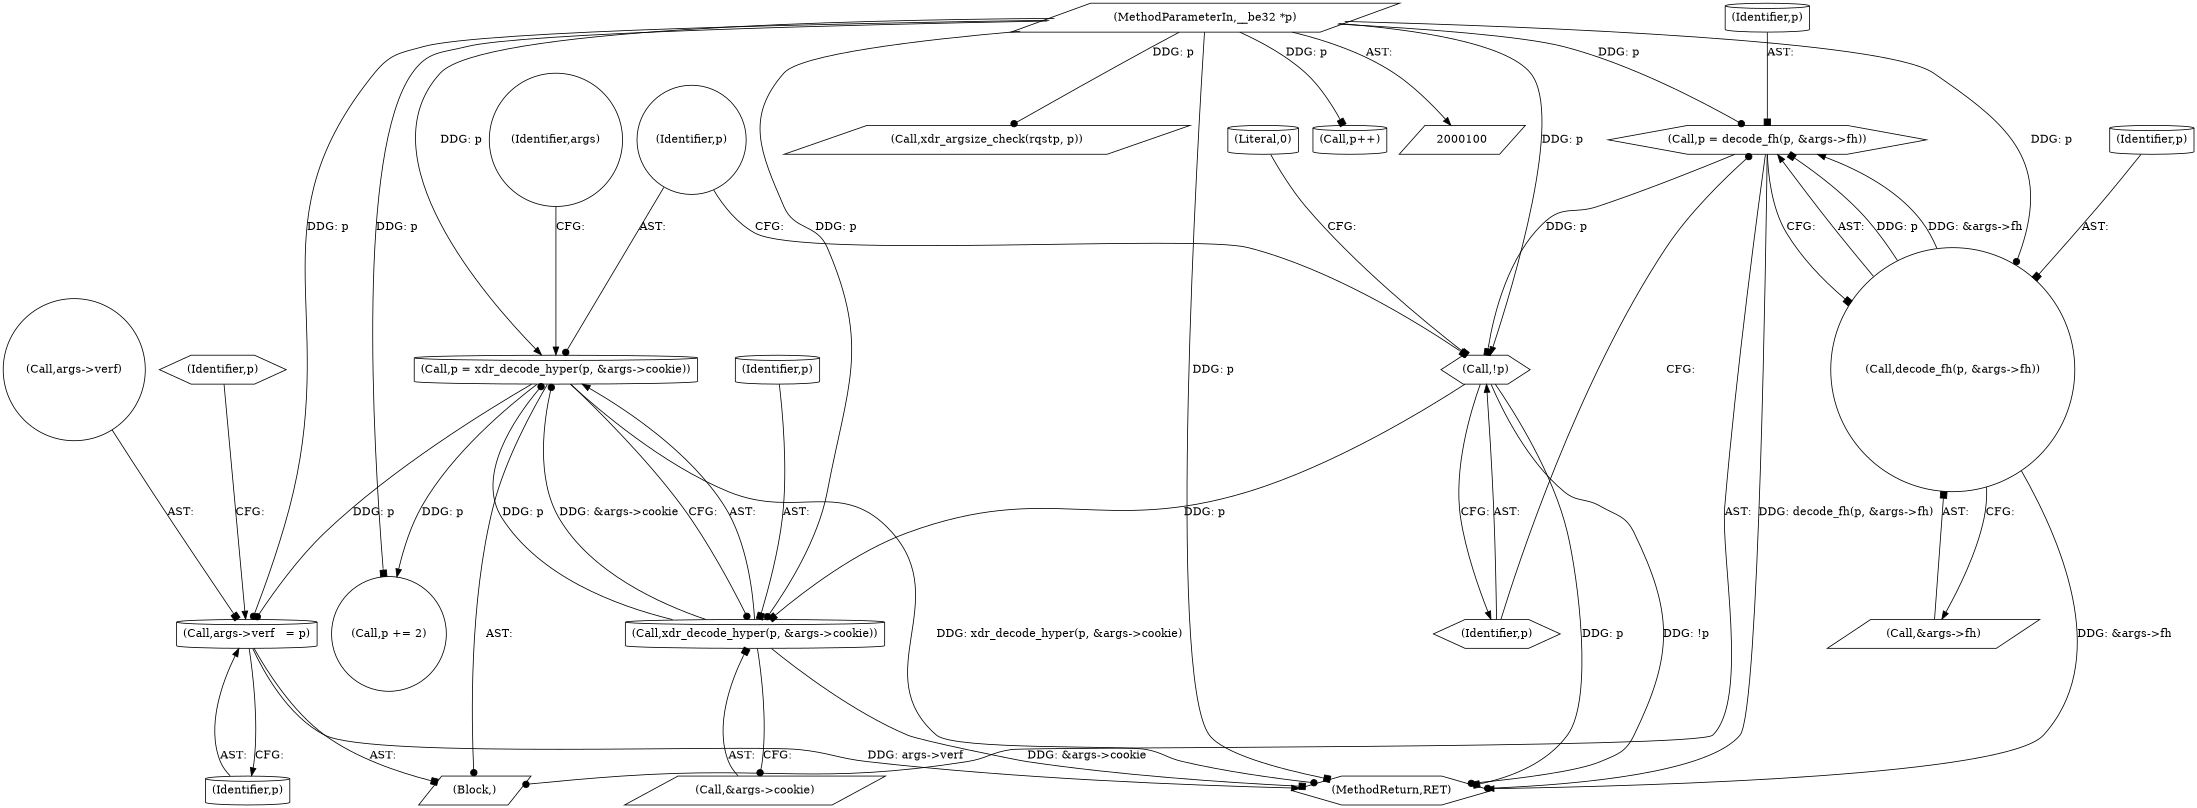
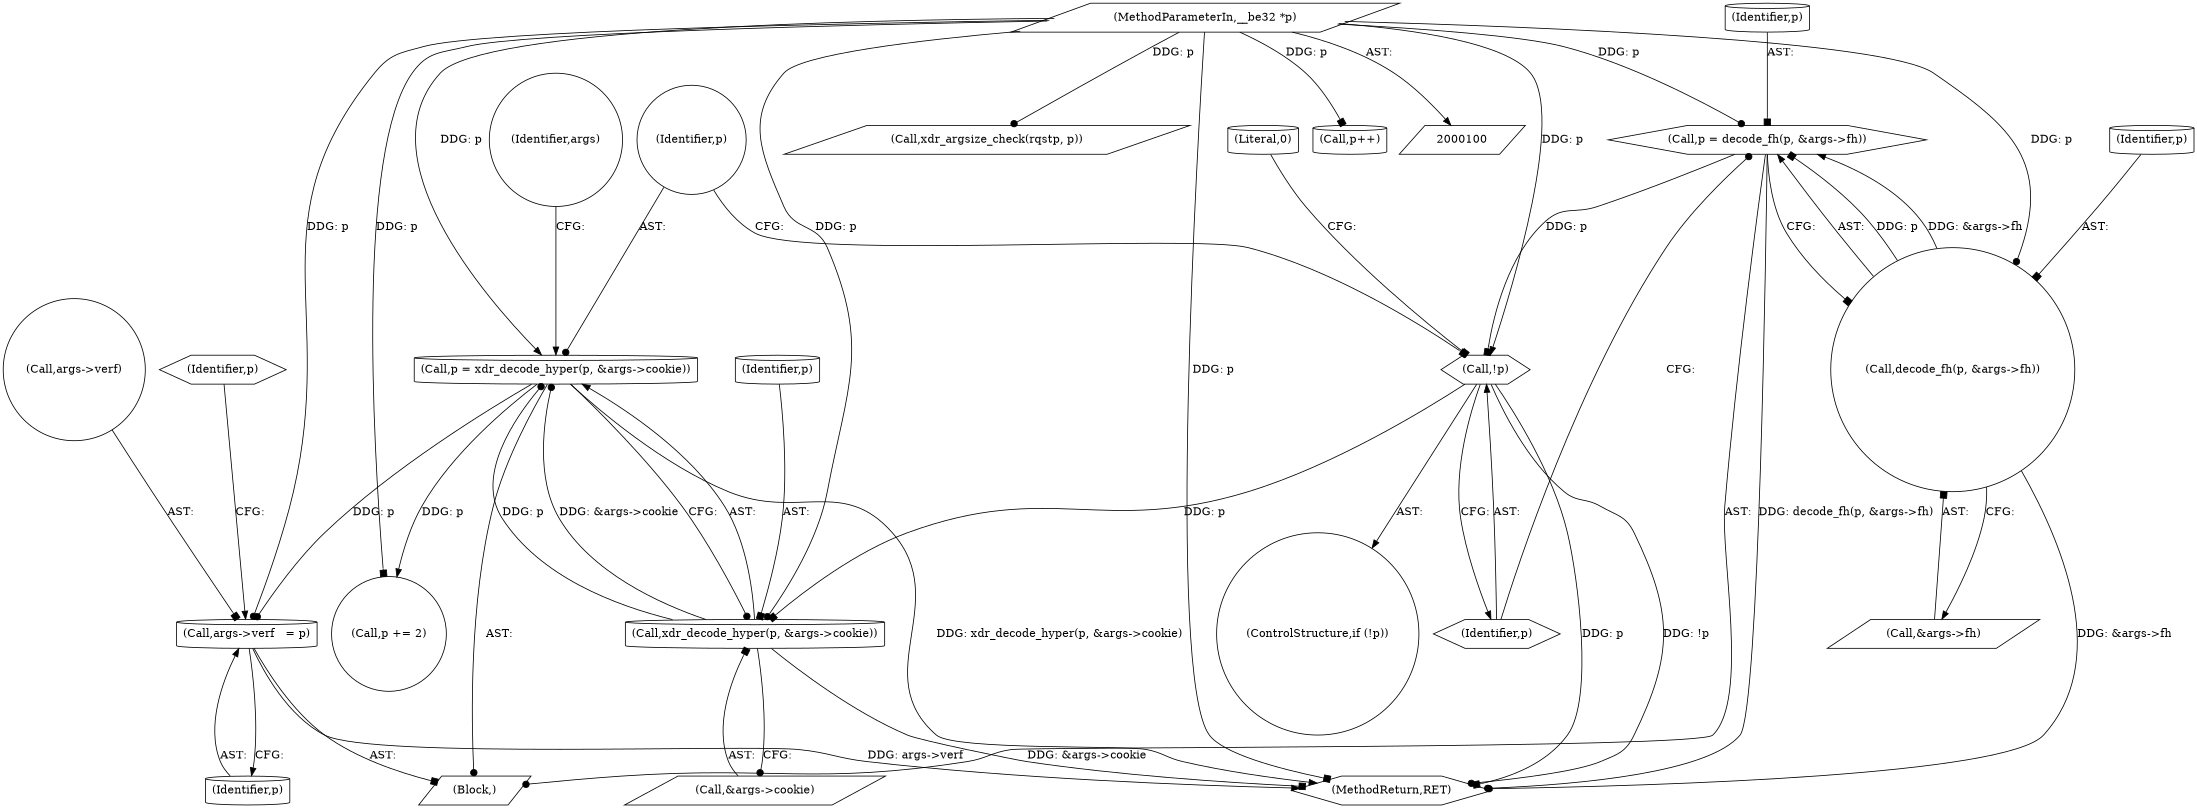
node "(ControlStructure,if (!p))": added
edge "(Call,p = xdr_decode_hyper(p, &args->cookie))" -> "(MethodReturn,RET)": arrowhead dot -> normal
edge "(Call,decode_fh(p, &args->fh))" -> "(MethodReturn,RET)": arrowhead normal -> dot
